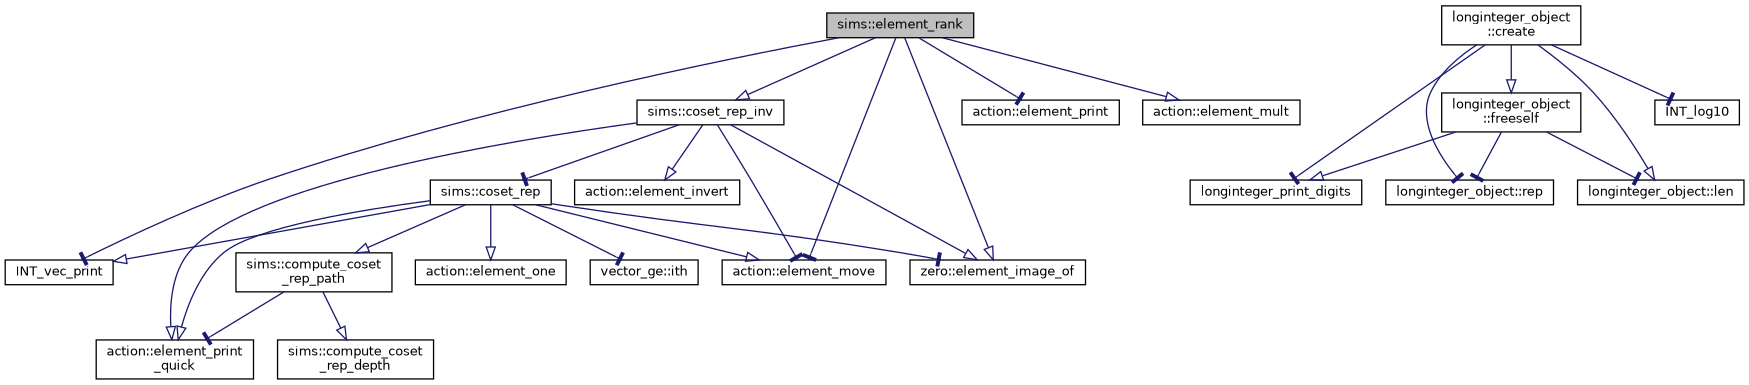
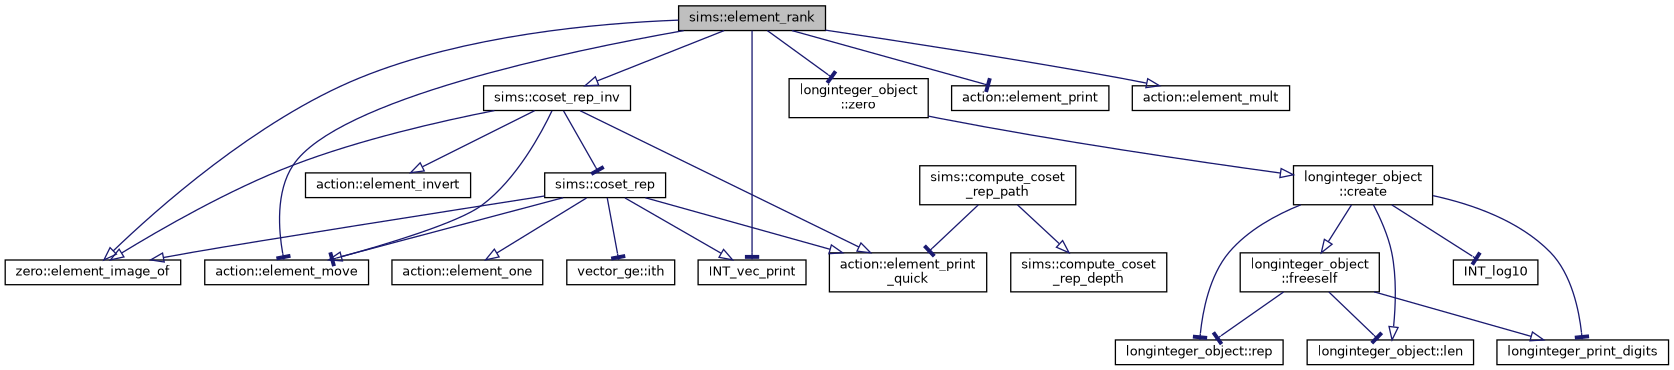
node "longinteger_object ::zero": added
edge "sims::coset_rep" -> "sims::compute_coset _rep_path": removed
edge "sims::coset_rep" -> "zero::element_image_of": arrowhead tee -> onormal
